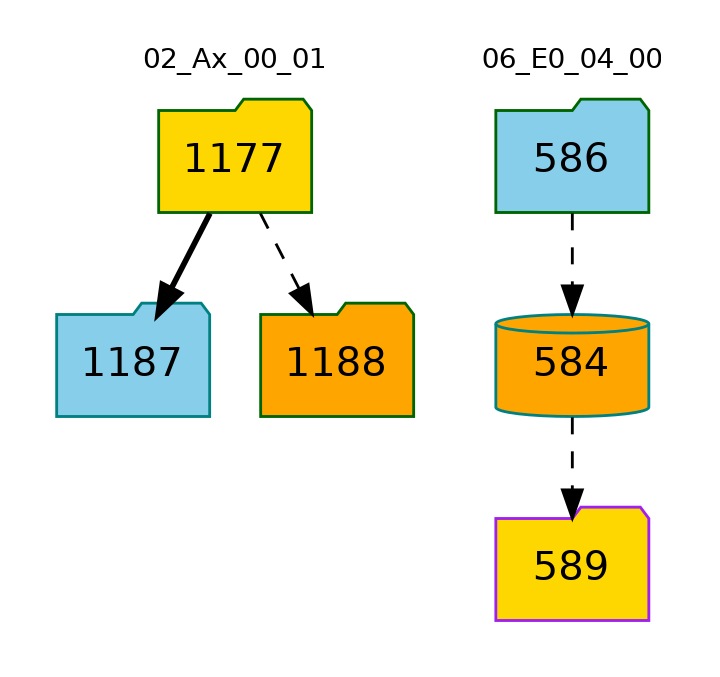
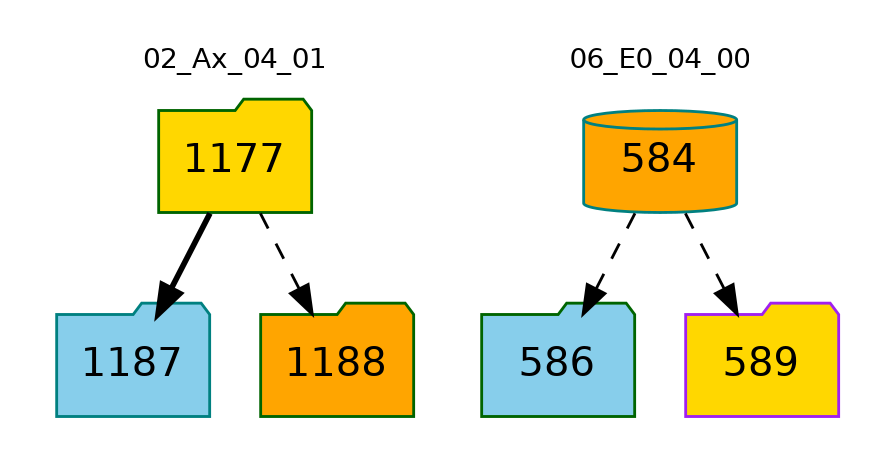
cluster "02_Ax_00_01": label "02_Ax_00_01" -> "02_Ax_04_01"
edge "586" -> "584": reversed
